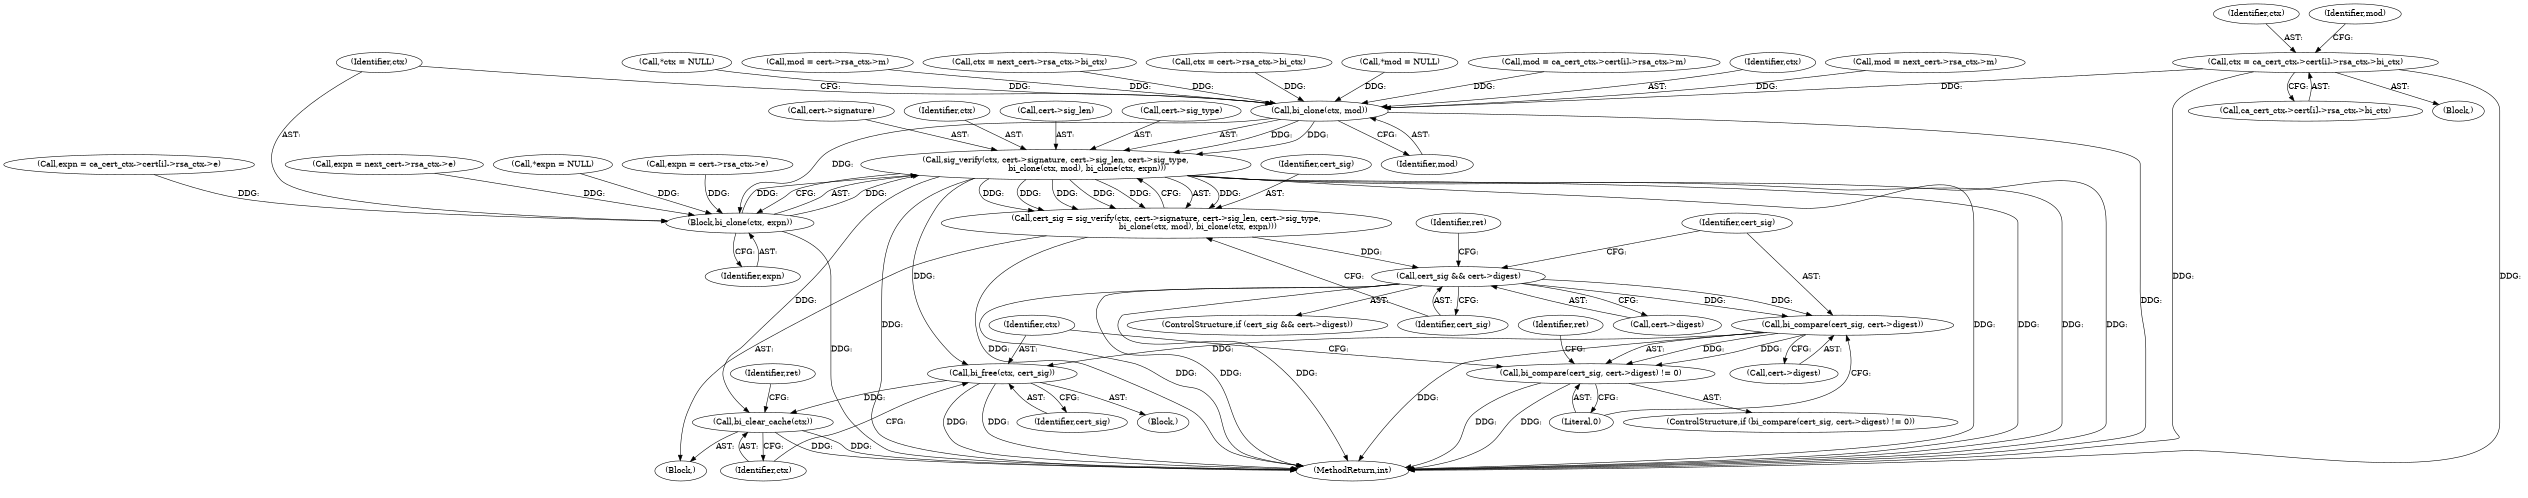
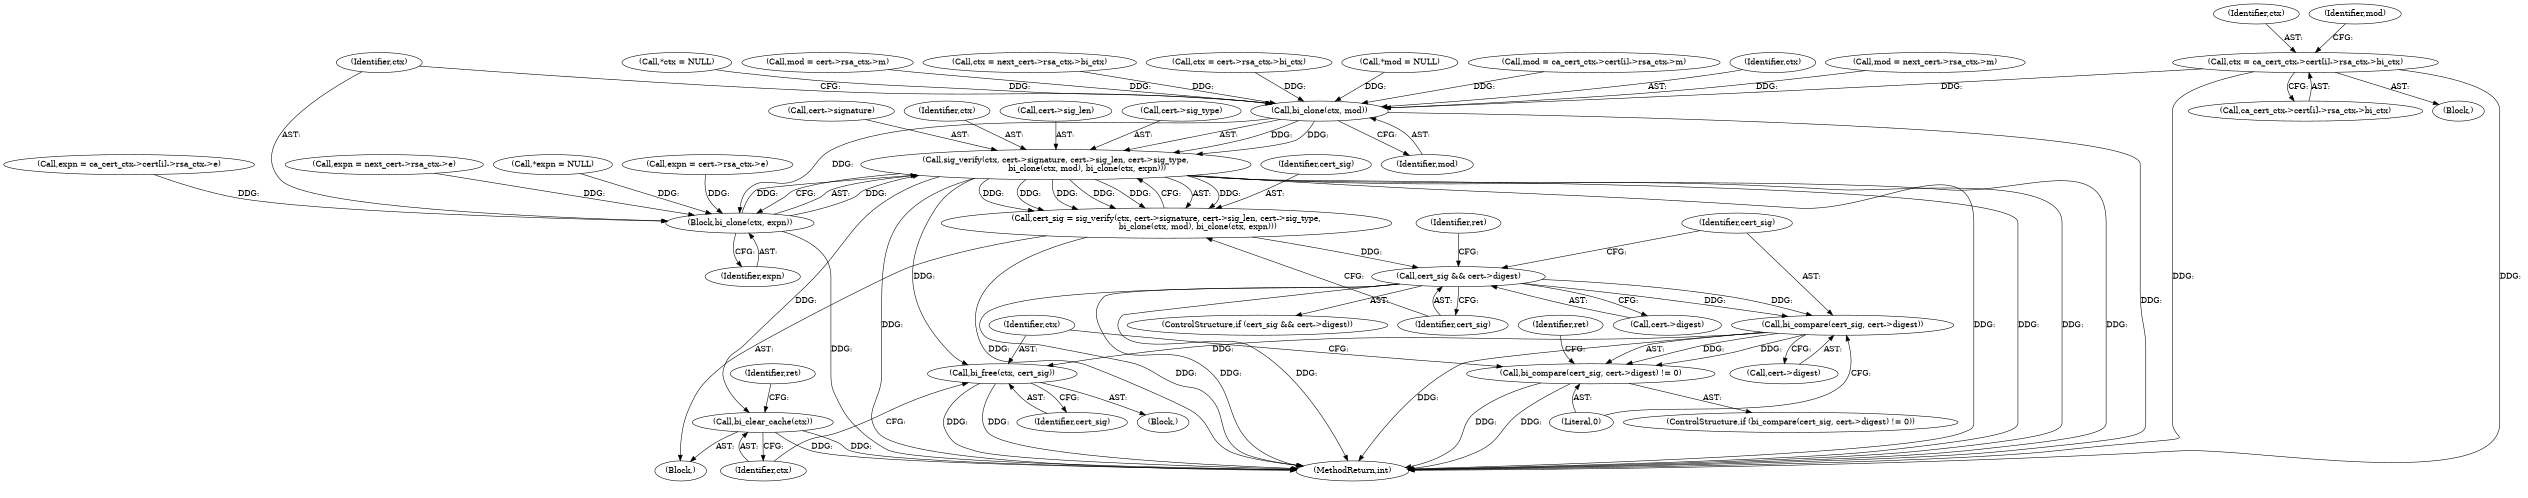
edge "(Call,bi_free(ctx, cert_sig))" -> "(Call,bi_clear_cache(ctx))": removed, label "DDG:"
edge "(Call,bi_compare(cert_sig, cert->digest) != 0)" -> "(Literal,0)": removed, label "CFG:"
